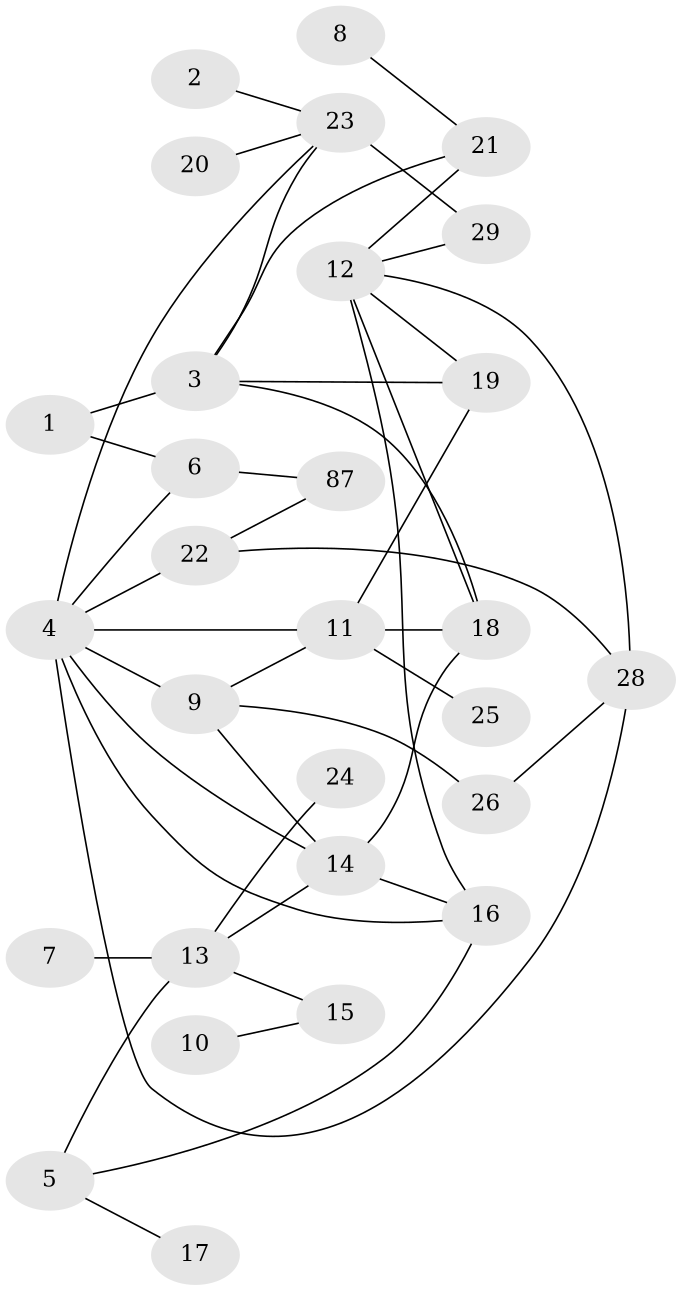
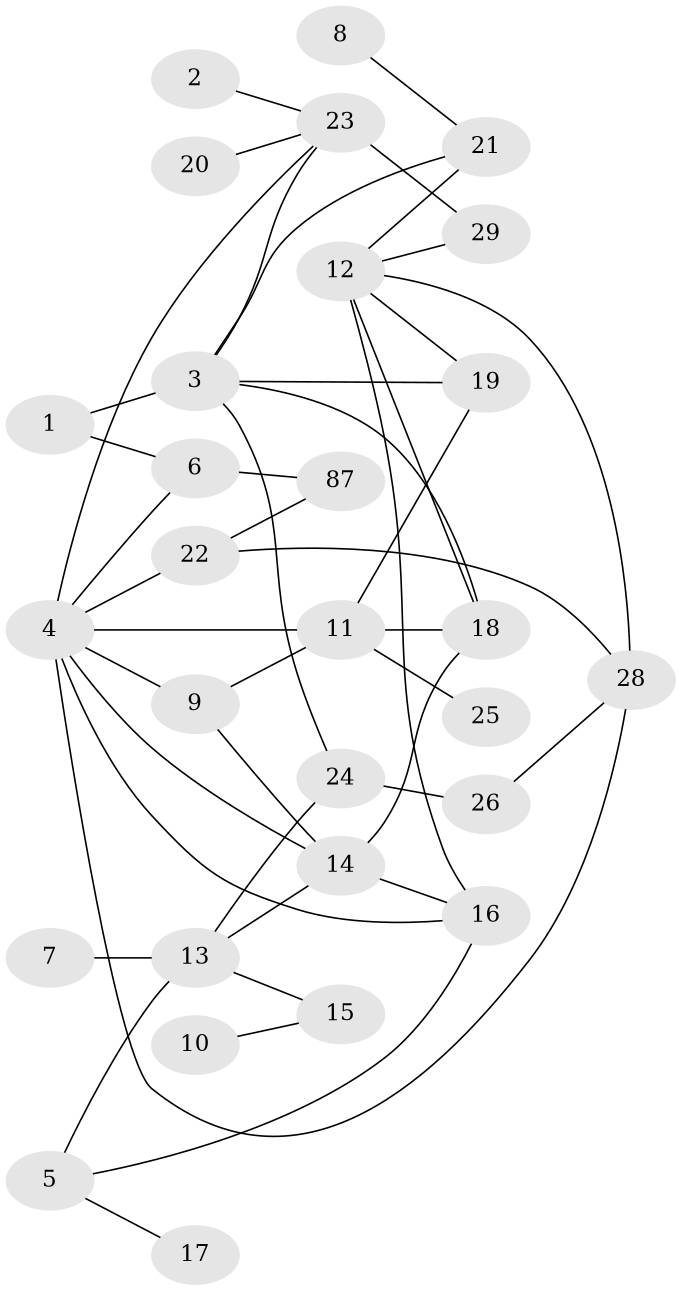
edge "3" -- "24": added
edge "9" -- "26": now "24" -- "26"
